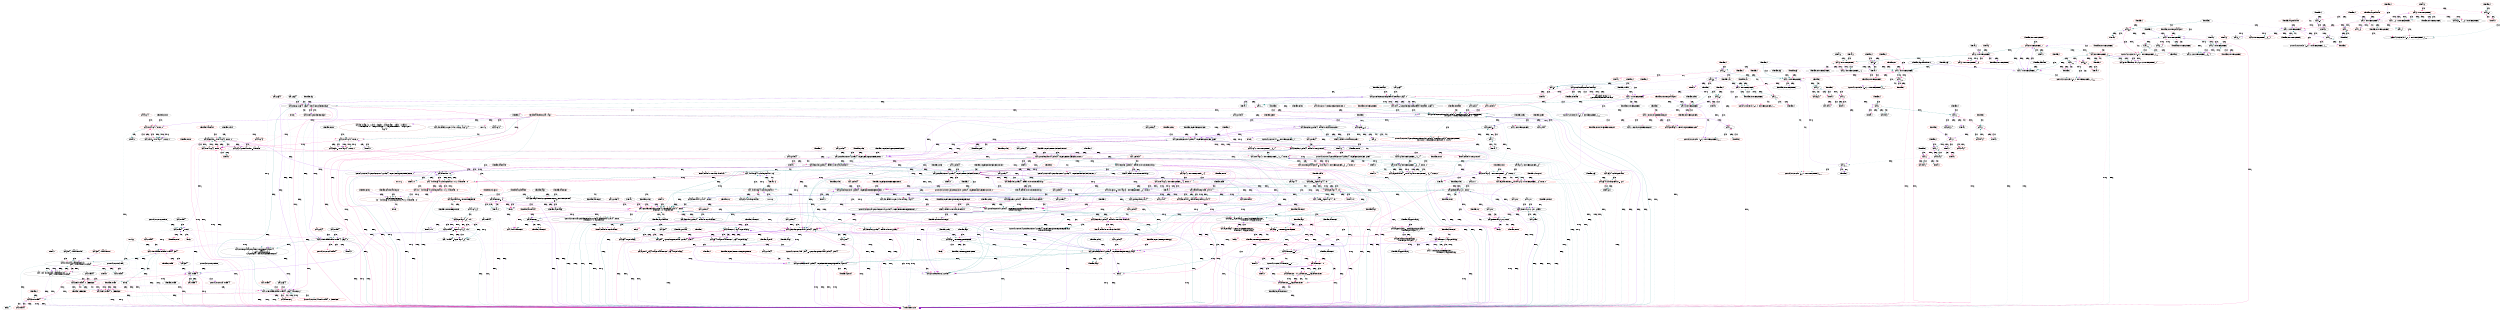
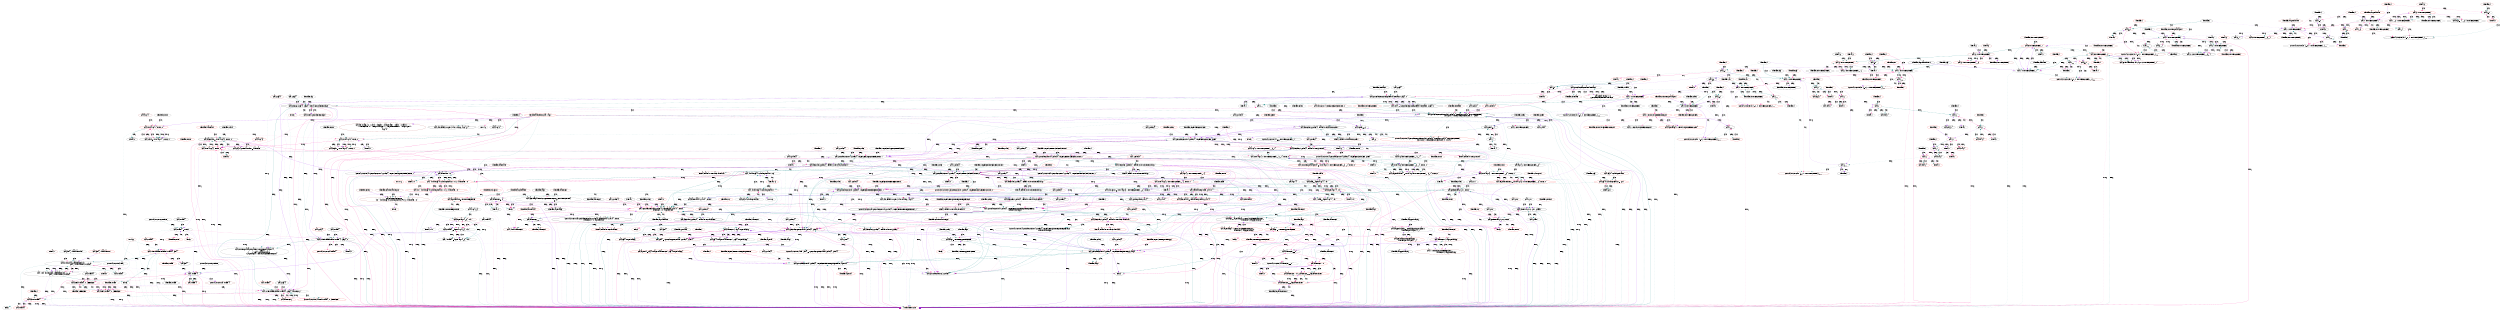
edge "1001080" -> "(Call,(double)cfg[0].rc_buf_optimal_sz)": reversed
edge "(Call,speed = -6)" -> "(MethodReturn,int)": now "(Call,speed = -6)" -> "(ControlStructure,if(!fseek(outfile[i], 0, SEEK_SET)))"
